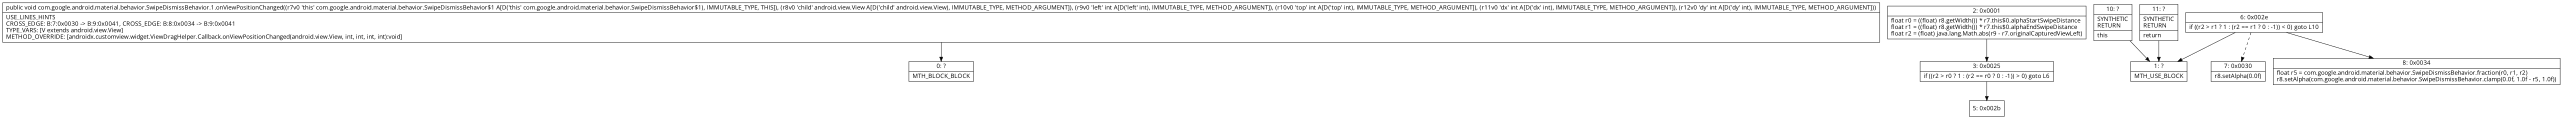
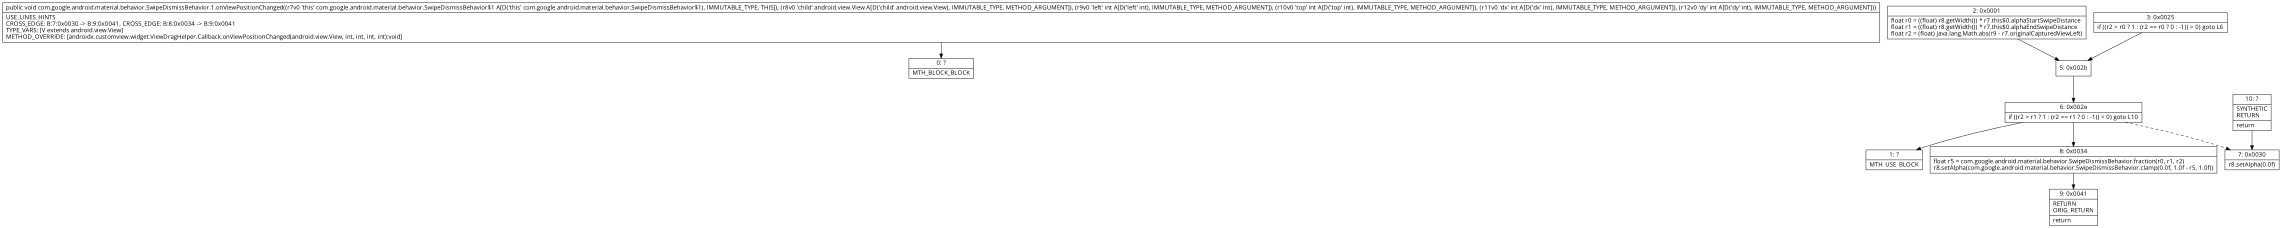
node "11: ?": removed
node "10: ?": text "this" -> "return"
edge "2: 0x0001" -> "3: 0x0025": now "2: 0x0001" -> "5: 0x002b"
edge "10: ?" -> "1: ?": now "10: ?" -> "7: 0x0030"
edge "5: 0x002b" -> "6: 0x002e": added
node "9: 0x0041": added
